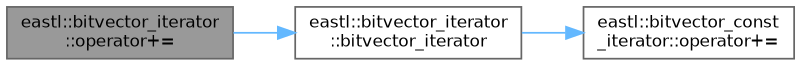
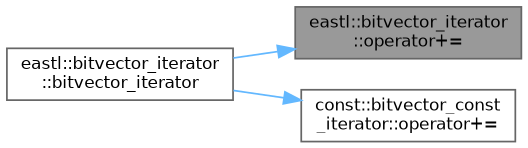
edge "eastl::bitvector_iterator ::operator+=" -> "eastl::bitvector_iterator ::bitvector_iterator": reversed
node "eastl::bitvector_const _iterator::operator+=": label "eastl::bitvector_const _iterator::operator+=" -> "const::bitvector_const _iterator::operator+="
